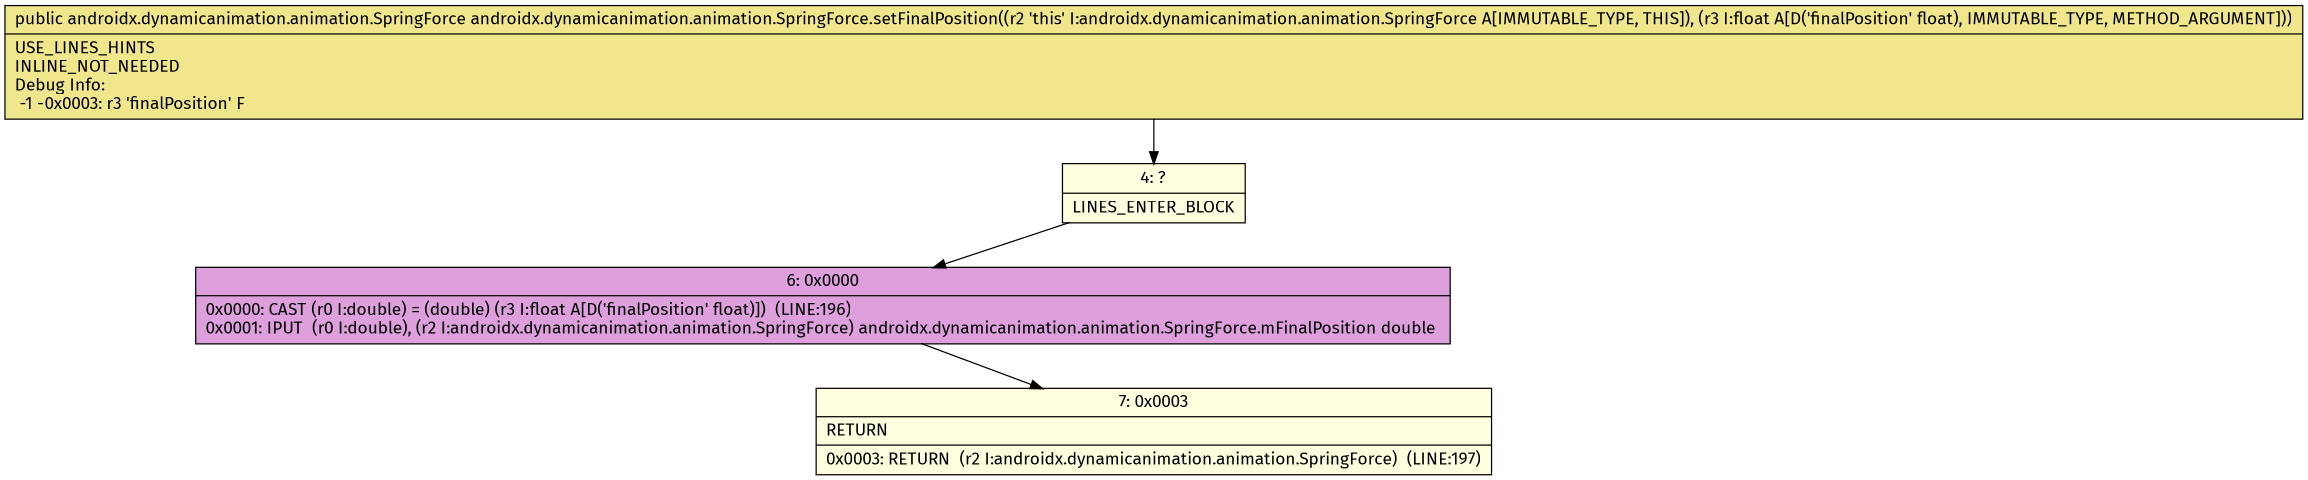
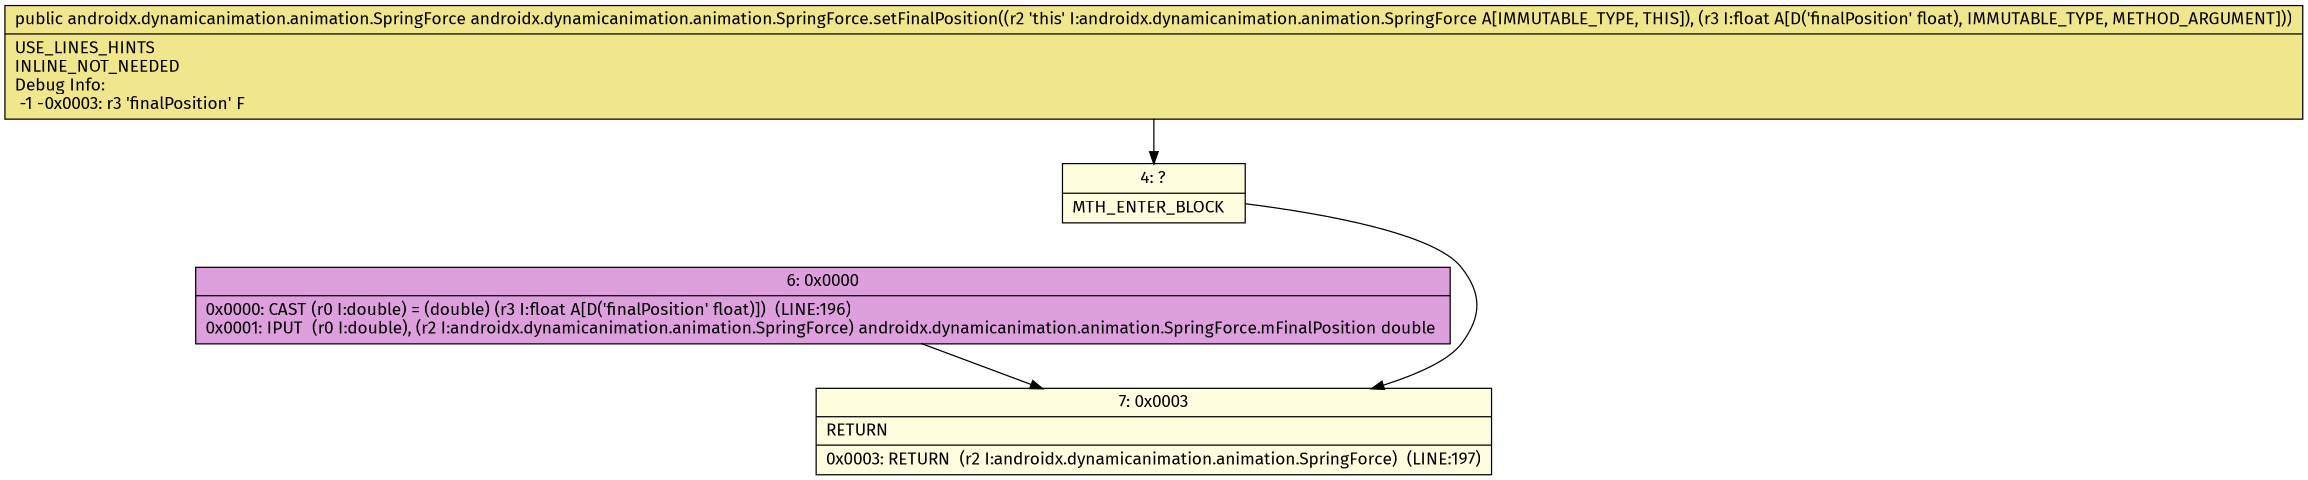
node "4: ?": text "LINES_ENTER_BLOCK" -> "MTH_ENTER_BLOCK"
edge "4: ?" -> "6: 0x0000": now "4: ?" -> "7: 0x0003"
